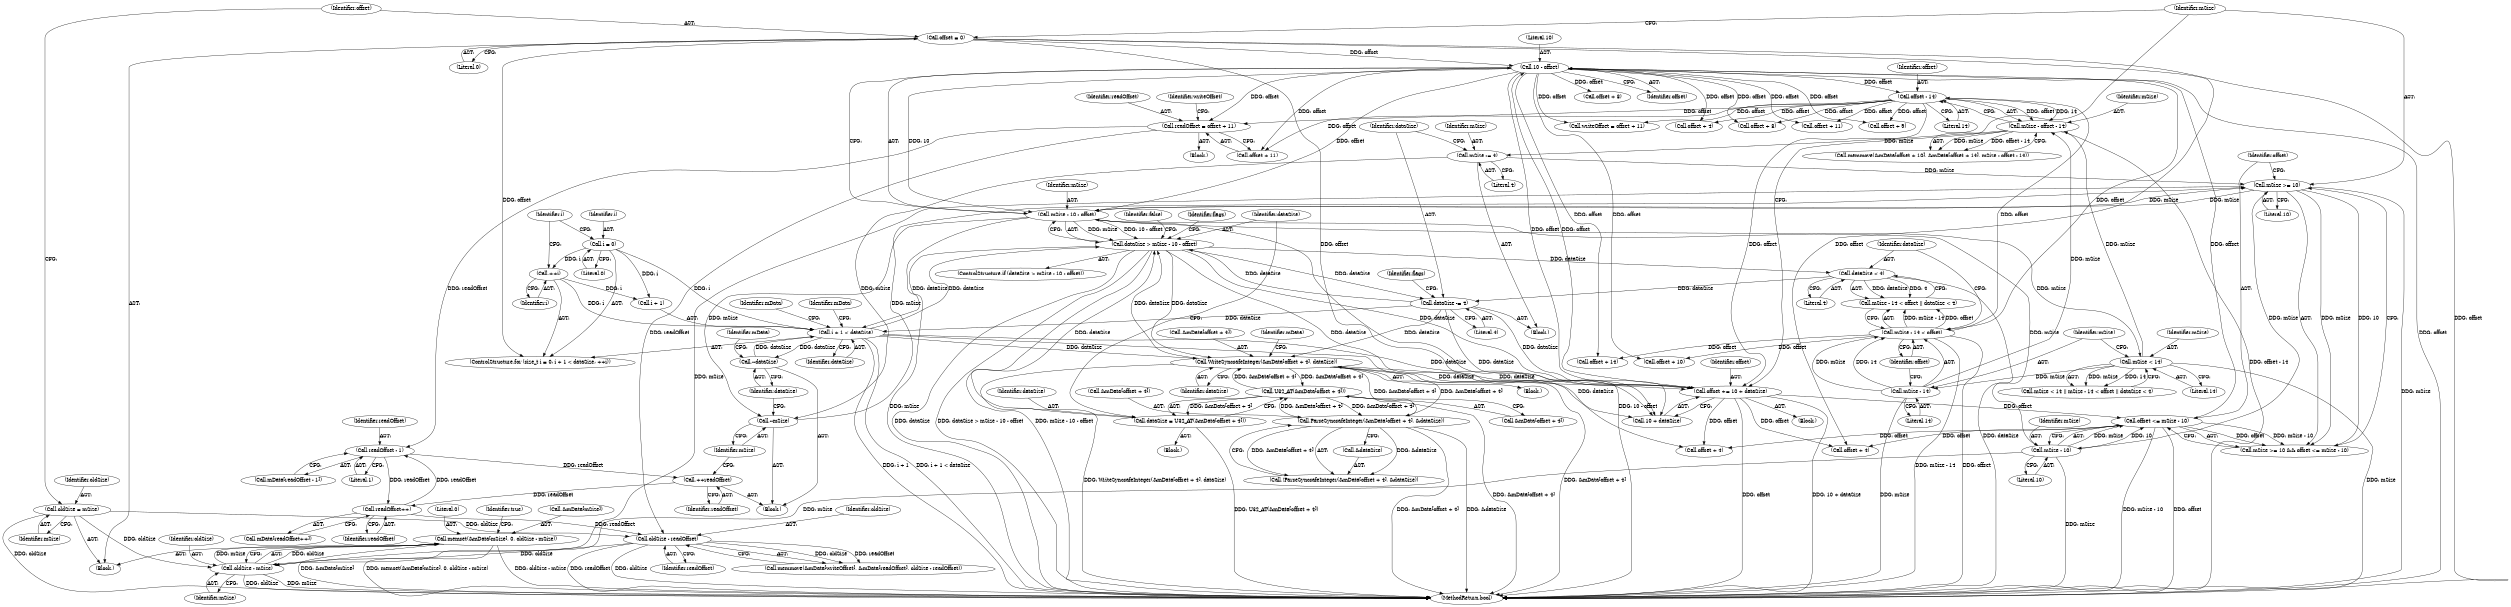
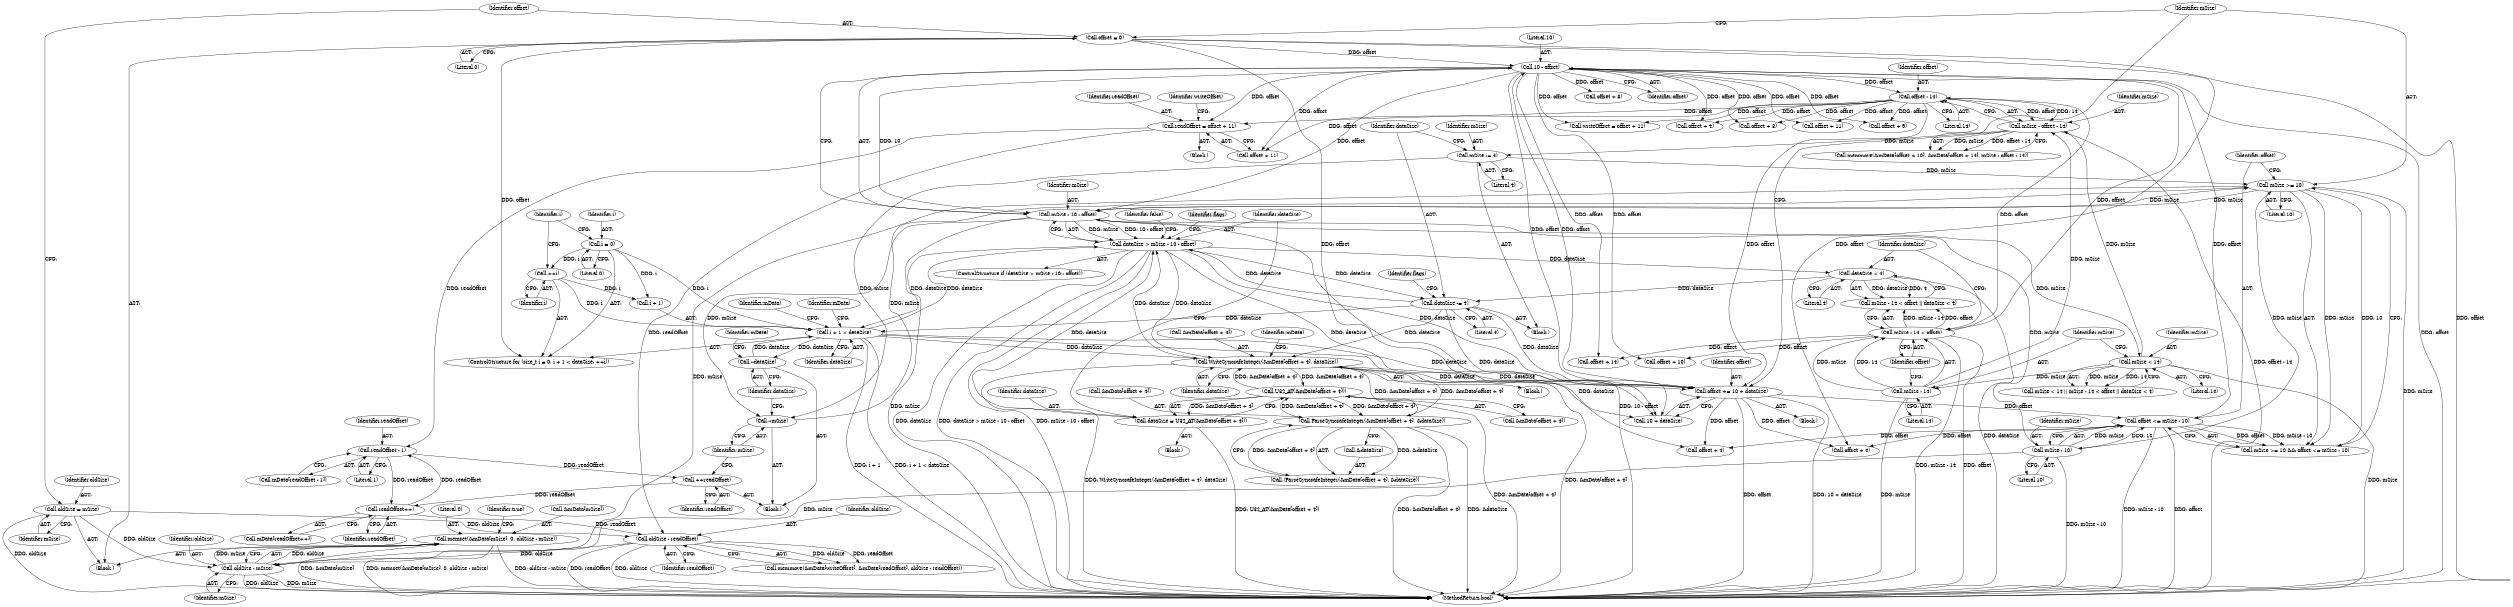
edge "(Call,mSize - 10)" -> "(MethodReturn,bool)": label "DDG: mSize" -> "DDG: mSize - 10"
